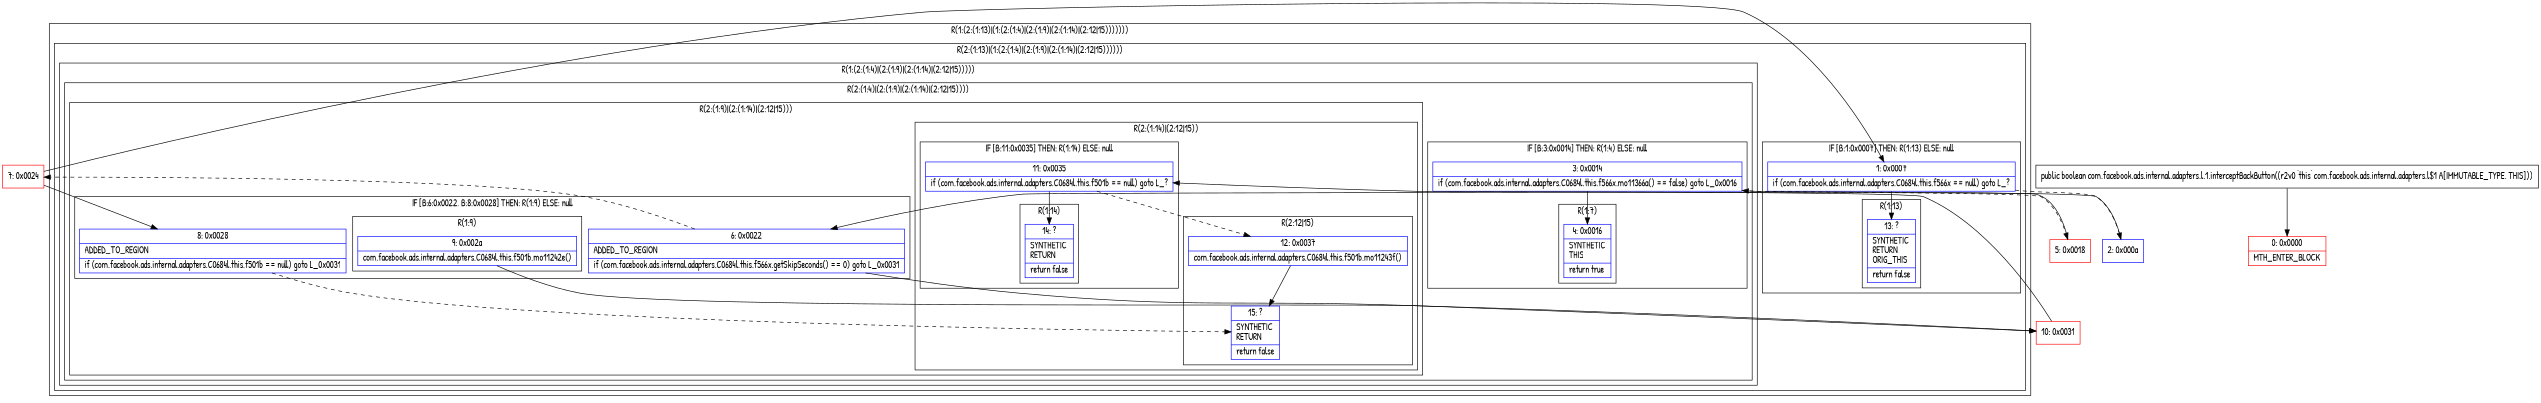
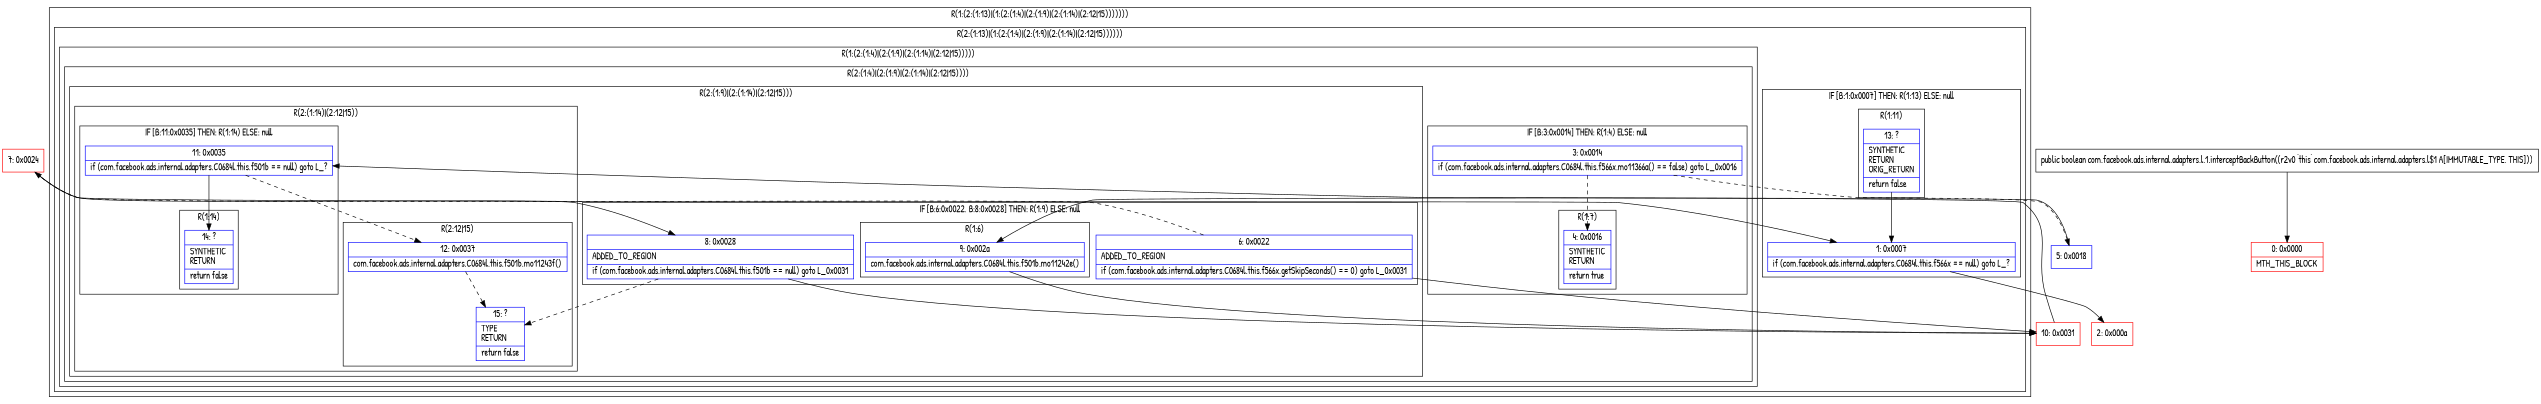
edge "5: 0x0018" -> "6: 0x0022": now "5: 0x0018" -> "9: 0x002a"
edge "2: 0x000a" -> "3: 0x0014": removed
edge "1: 0x0007" -> "2: 0x000a": style dashed -> solid
edge "1: 0x0007" -> "13: ?": reversed
cluster "R(1:13)": label "R(1:13)" -> "R(1:11)"
edge "3: 0x0014" -> "4: 0x0016": style solid -> dashed
cluster "R(1:9)": label "R(1:9)" -> "R(1:6)"
node "5: 0x0018": color red -> blue
node "2: 0x000a": color blue -> red
node "4: 0x0016": text "THIS" -> "RETURN"
node "0: 0x0000": text "MTH_ENTER_BLOCK" -> "MTH_THIS_BLOCK"
node "13: ?": text "ORIG_THIS" -> "ORIG_RETURN"
edge "12: 0x0037" -> "15: ?": style solid -> dashed
edge "8: 0x0028" -> "10: 0x0031": added
node "15: ?": text "SYNTHETIC" -> "TYPE"
